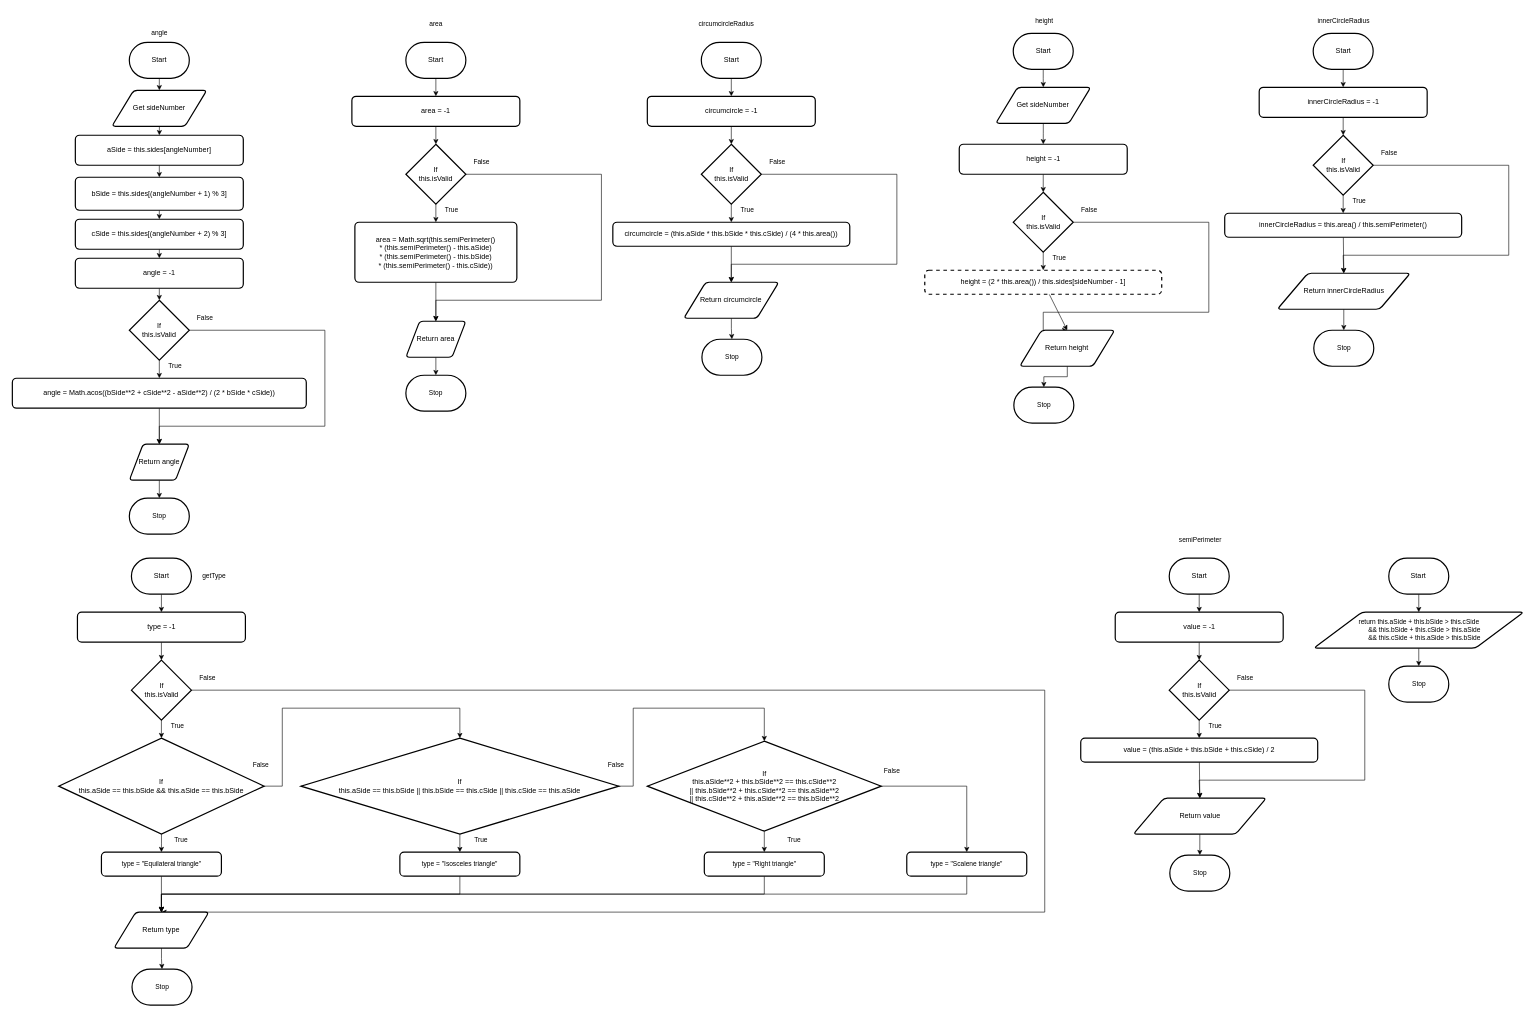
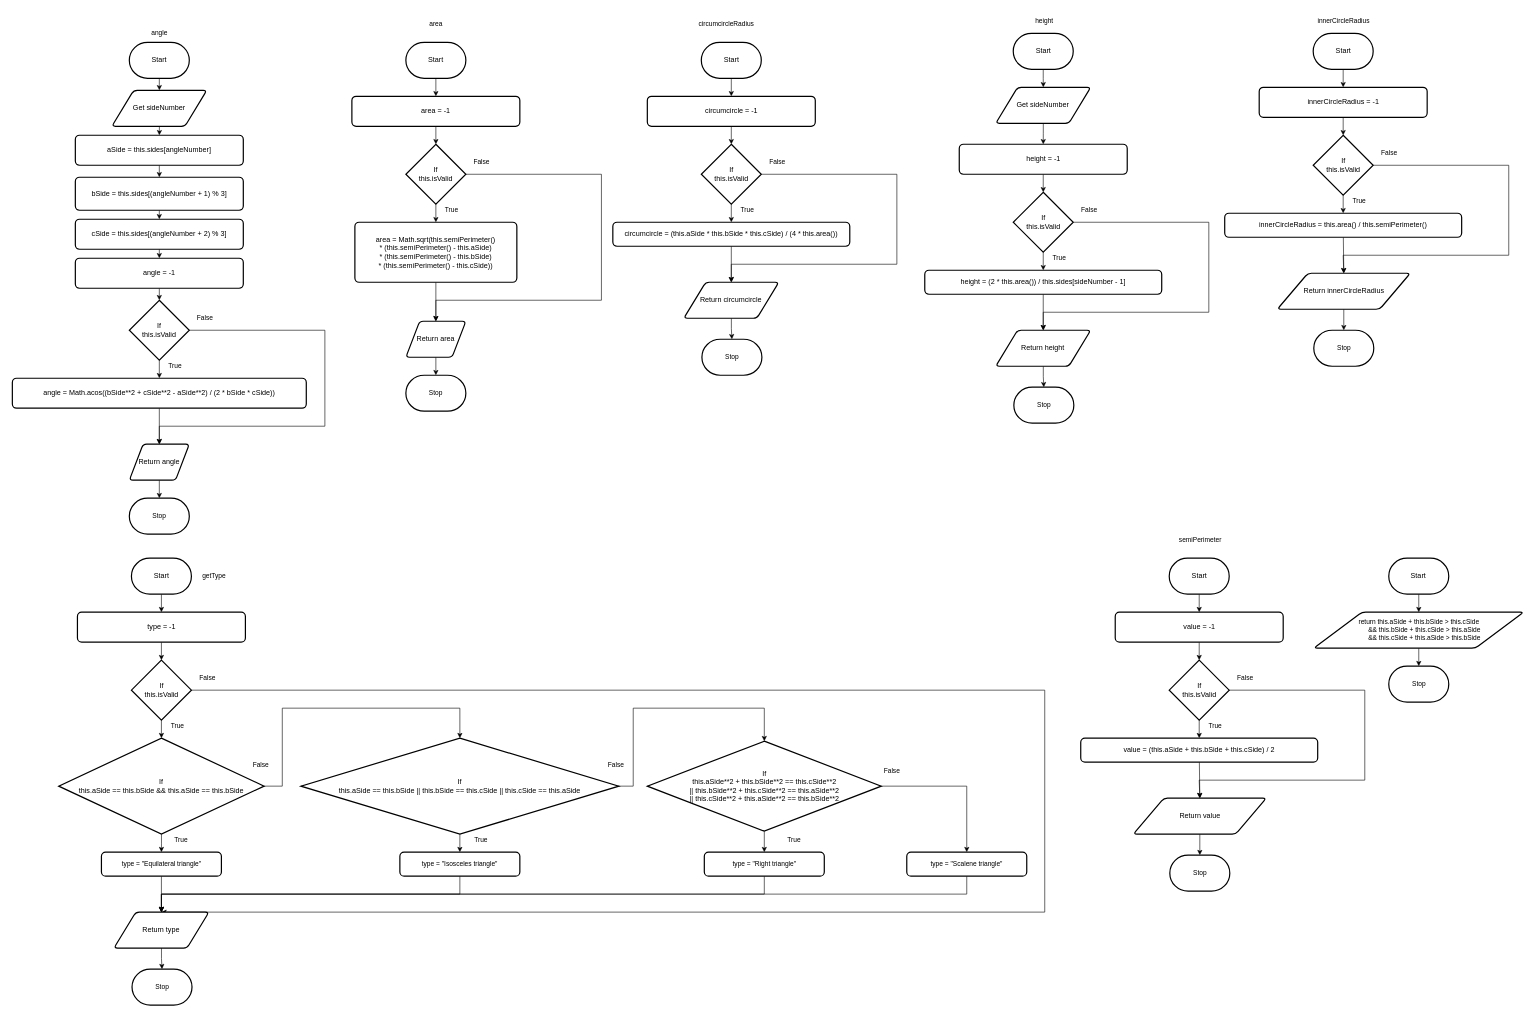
node "height = (2 * this.area()) / this.sides[sideNumber - 1]": style dashed -> solid
node "Return height": moved (1067, 348) -> (1043, 348)
